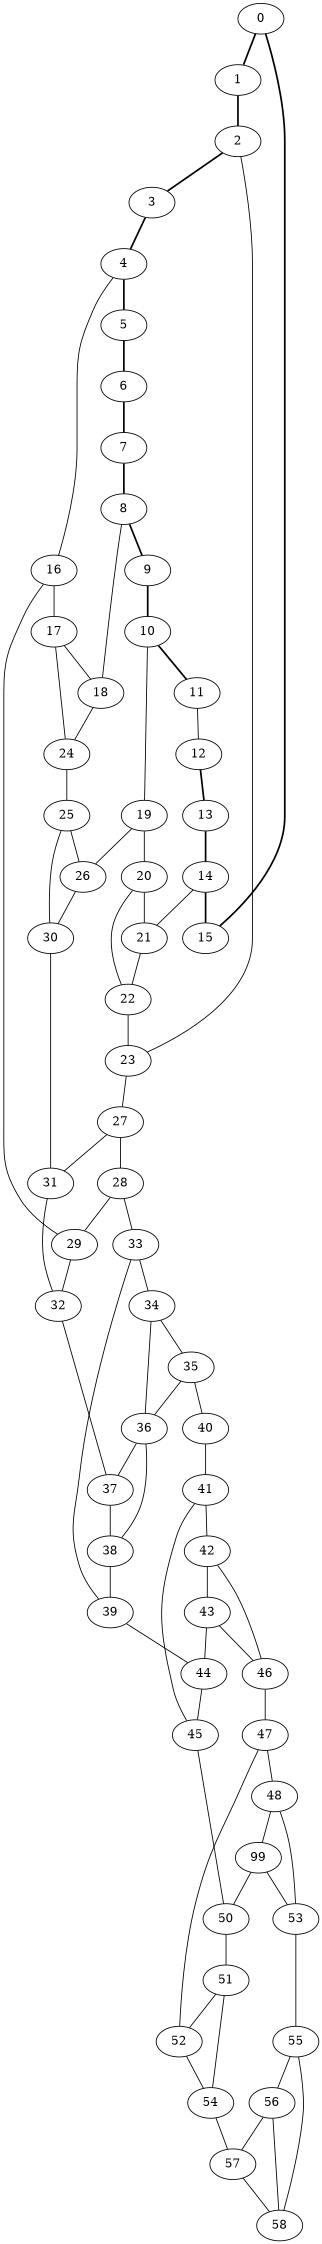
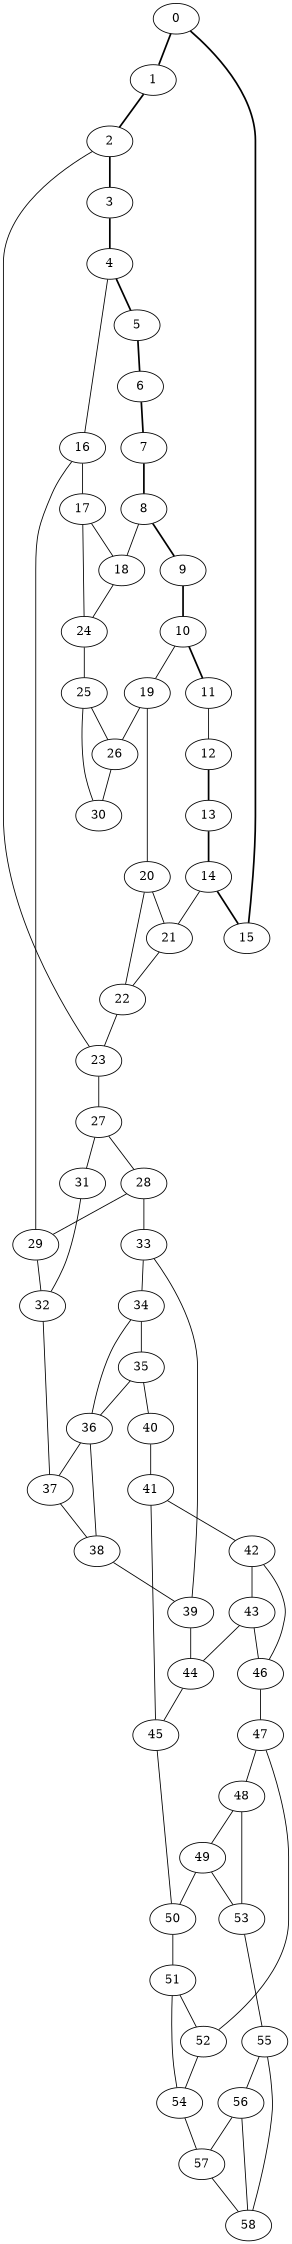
edge "30" -- "31": removed
node "99": label "99" -> "49"
